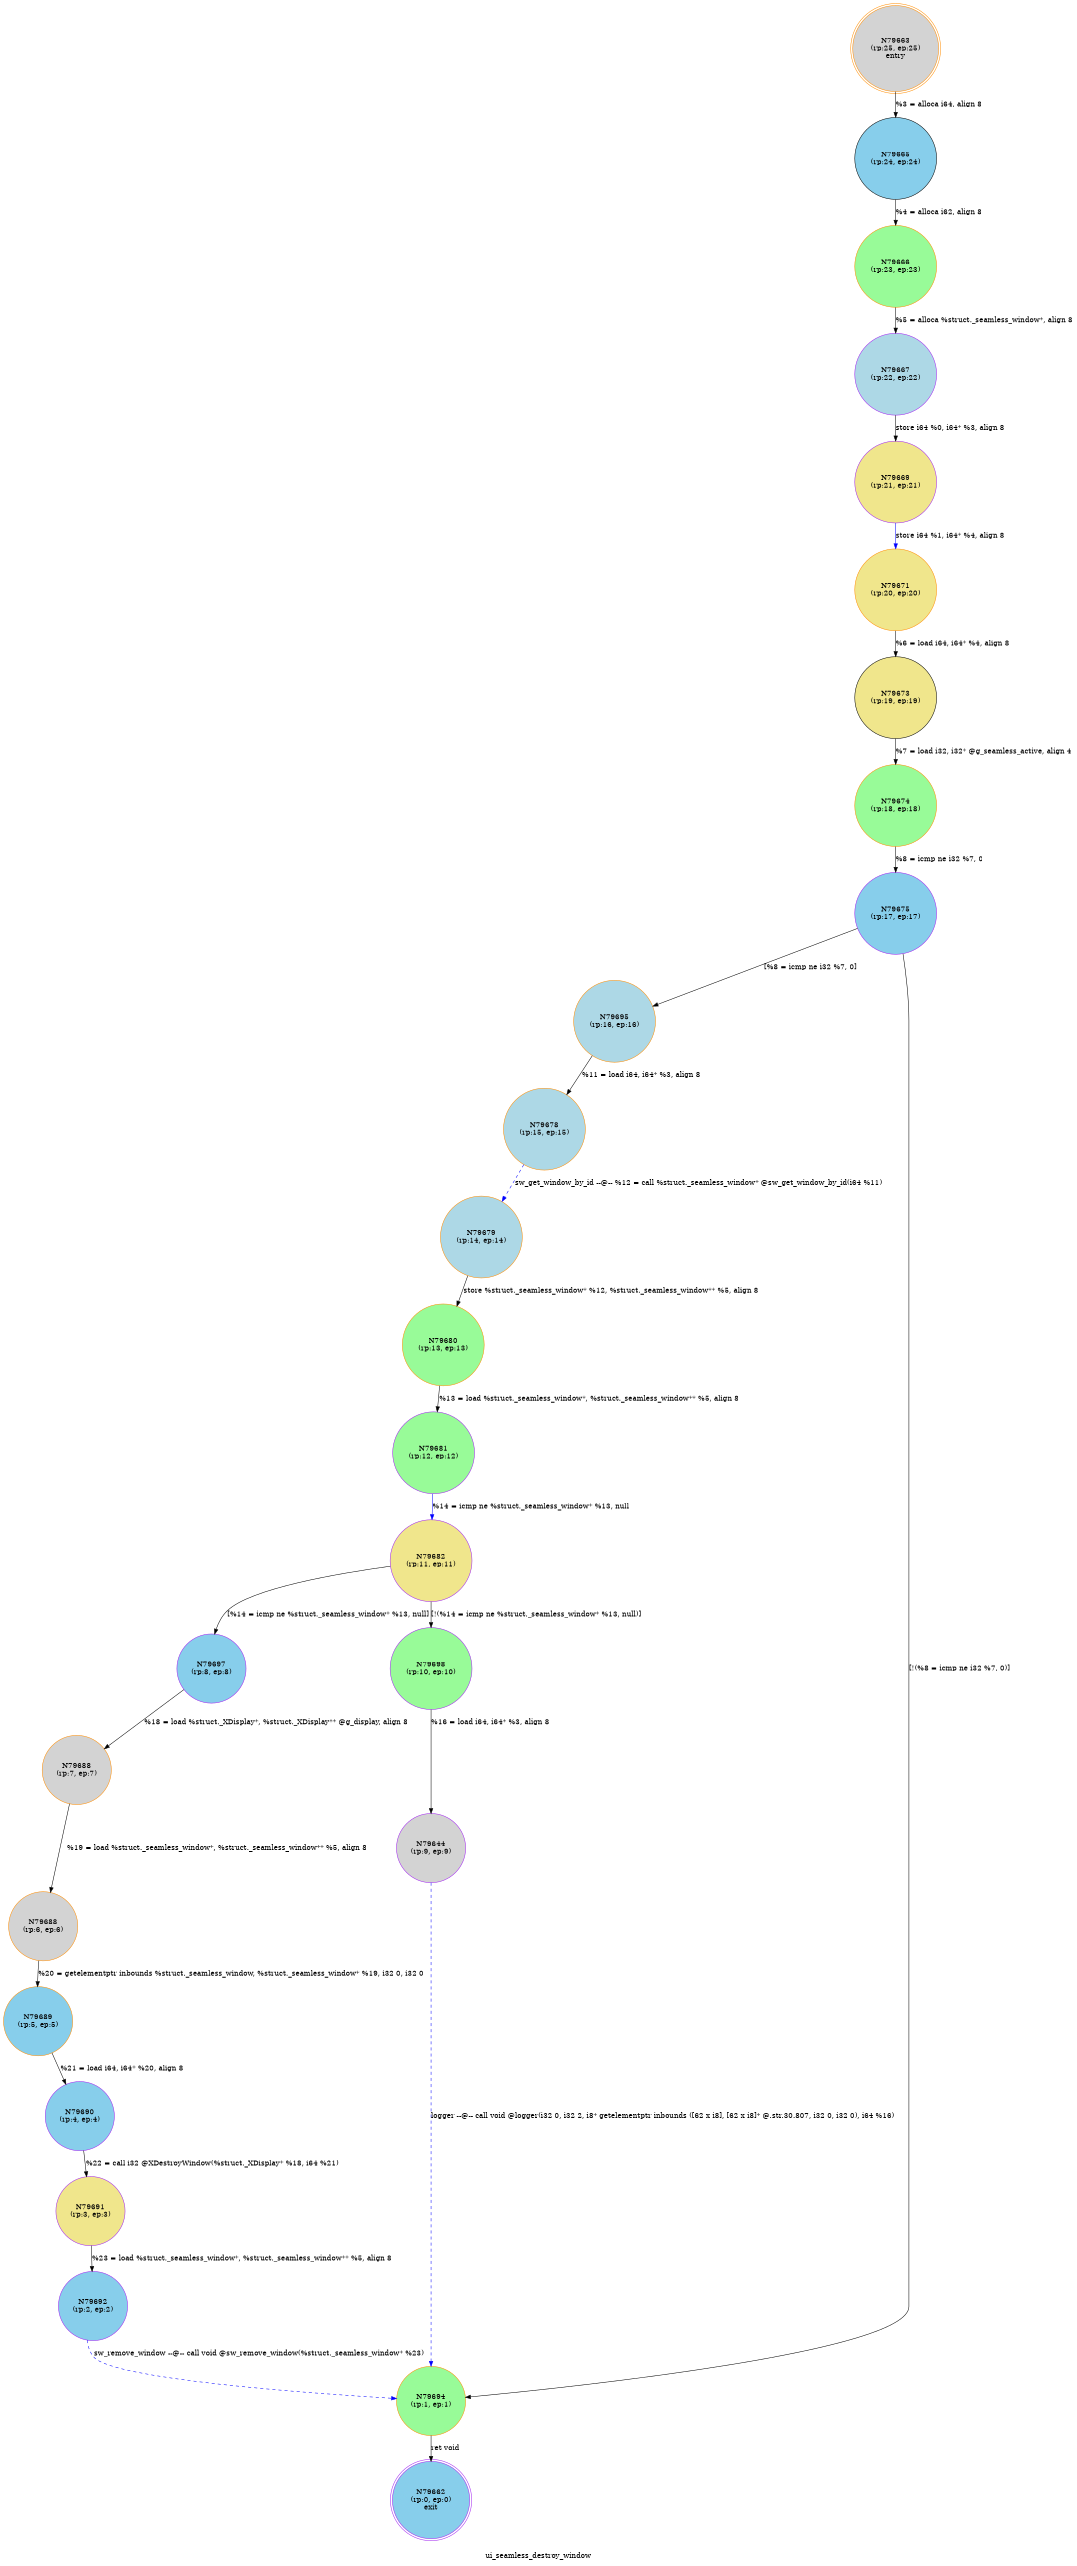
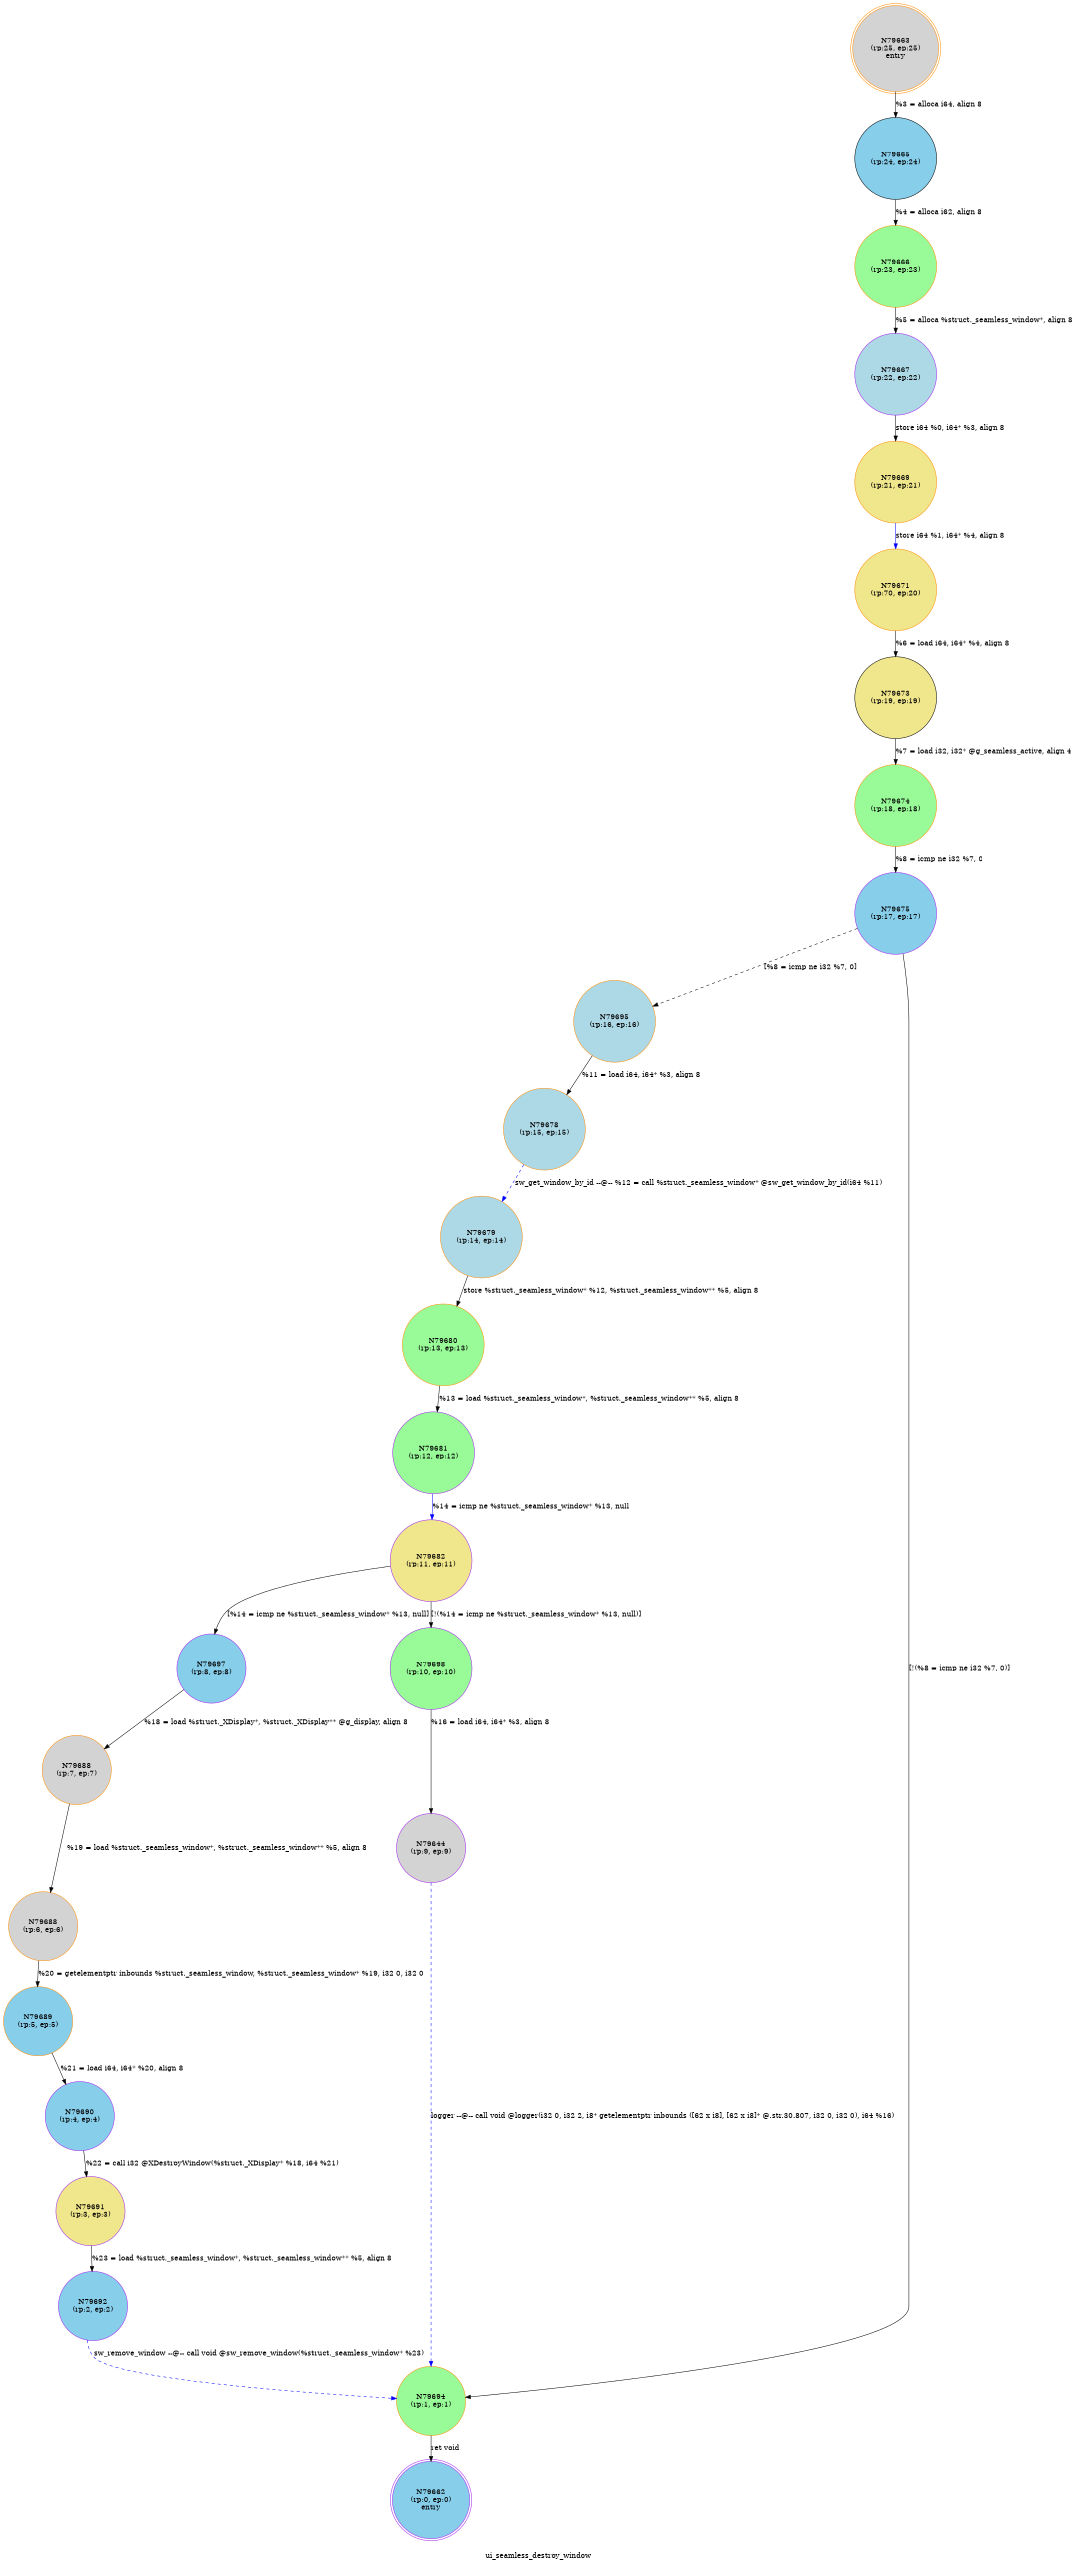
node "N79669 (rp:21, ep:21)": color purple -> darkorange
node "N79671 (rp:20, ep:20)": label "N79671 (rp:20, ep:20)" -> "N79671 (rp:70, ep:20)"
edge "N79675 (rp:17, ep:17)" -> "N79695 (rp:16, ep:16)": style solid -> dashed
node "N79662 (rp:0, ep:0) exit": label "N79662 (rp:0, ep:0) exit" -> "N79662 (rp:0, ep:0) entry"
